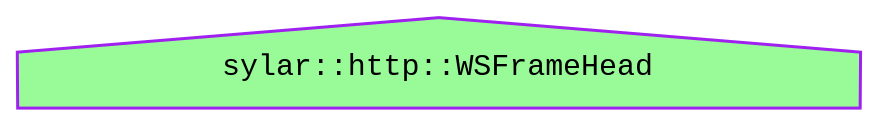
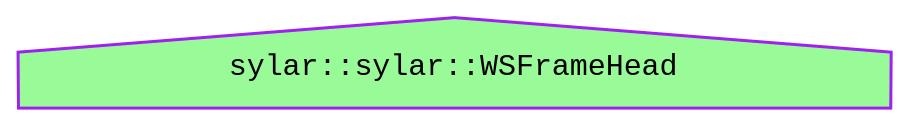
node "sylar::http::WSFrameHead": label "sylar::http::WSFrameHead" -> "sylar::sylar::WSFrameHead"
